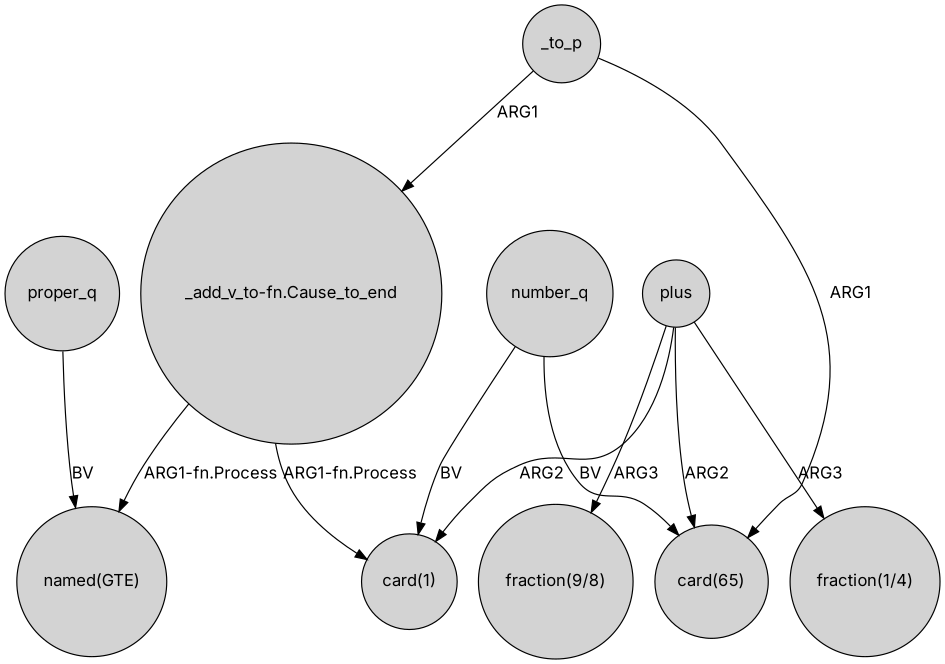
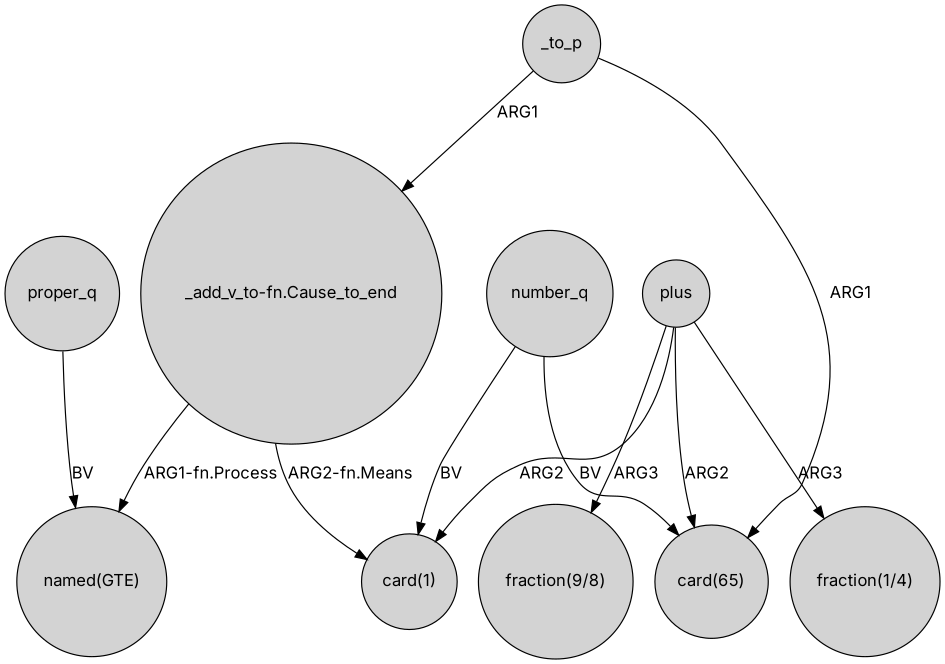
edge "_add_v_to-fn.Cause_to_end" -> "card(1)": label "ARG1-fn.Process" -> "ARG2-fn.Means"
